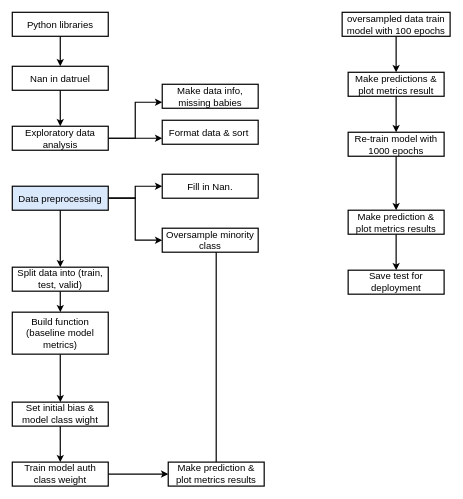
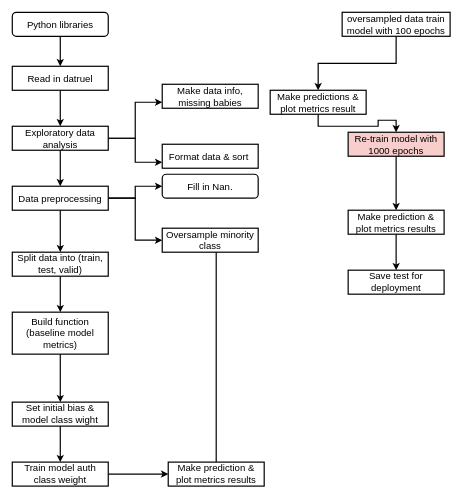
node "Python libraries": shape rectangle -> rounded rectangle
node "Nan in datruel": label "Nan in datruel" -> "Read in datruel"
node "Make predictions & plot metrics result": moved (396, 84) -> (318, 102)
node "Format data & sort": moved (210, 132) -> (210, 156)
node "Re-train model with 1000 epochs": fillcolor #ffffff -> #f8cecc
edge "Exploratory data analysis" -> "Data preprocessing": added
node "Fill in Nan.": shape rectangle -> rounded rectangle
node "Data preprocessing": fillcolor #dae8fc -> #ffffff
node "Split data into (train, test, valid)": moved (60, 279) -> (60, 264)
